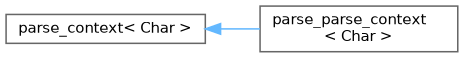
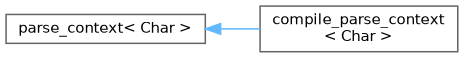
node "parse_parse_context < Char >": label "parse_parse_context < Char >" -> "compile_parse_context < Char >"
